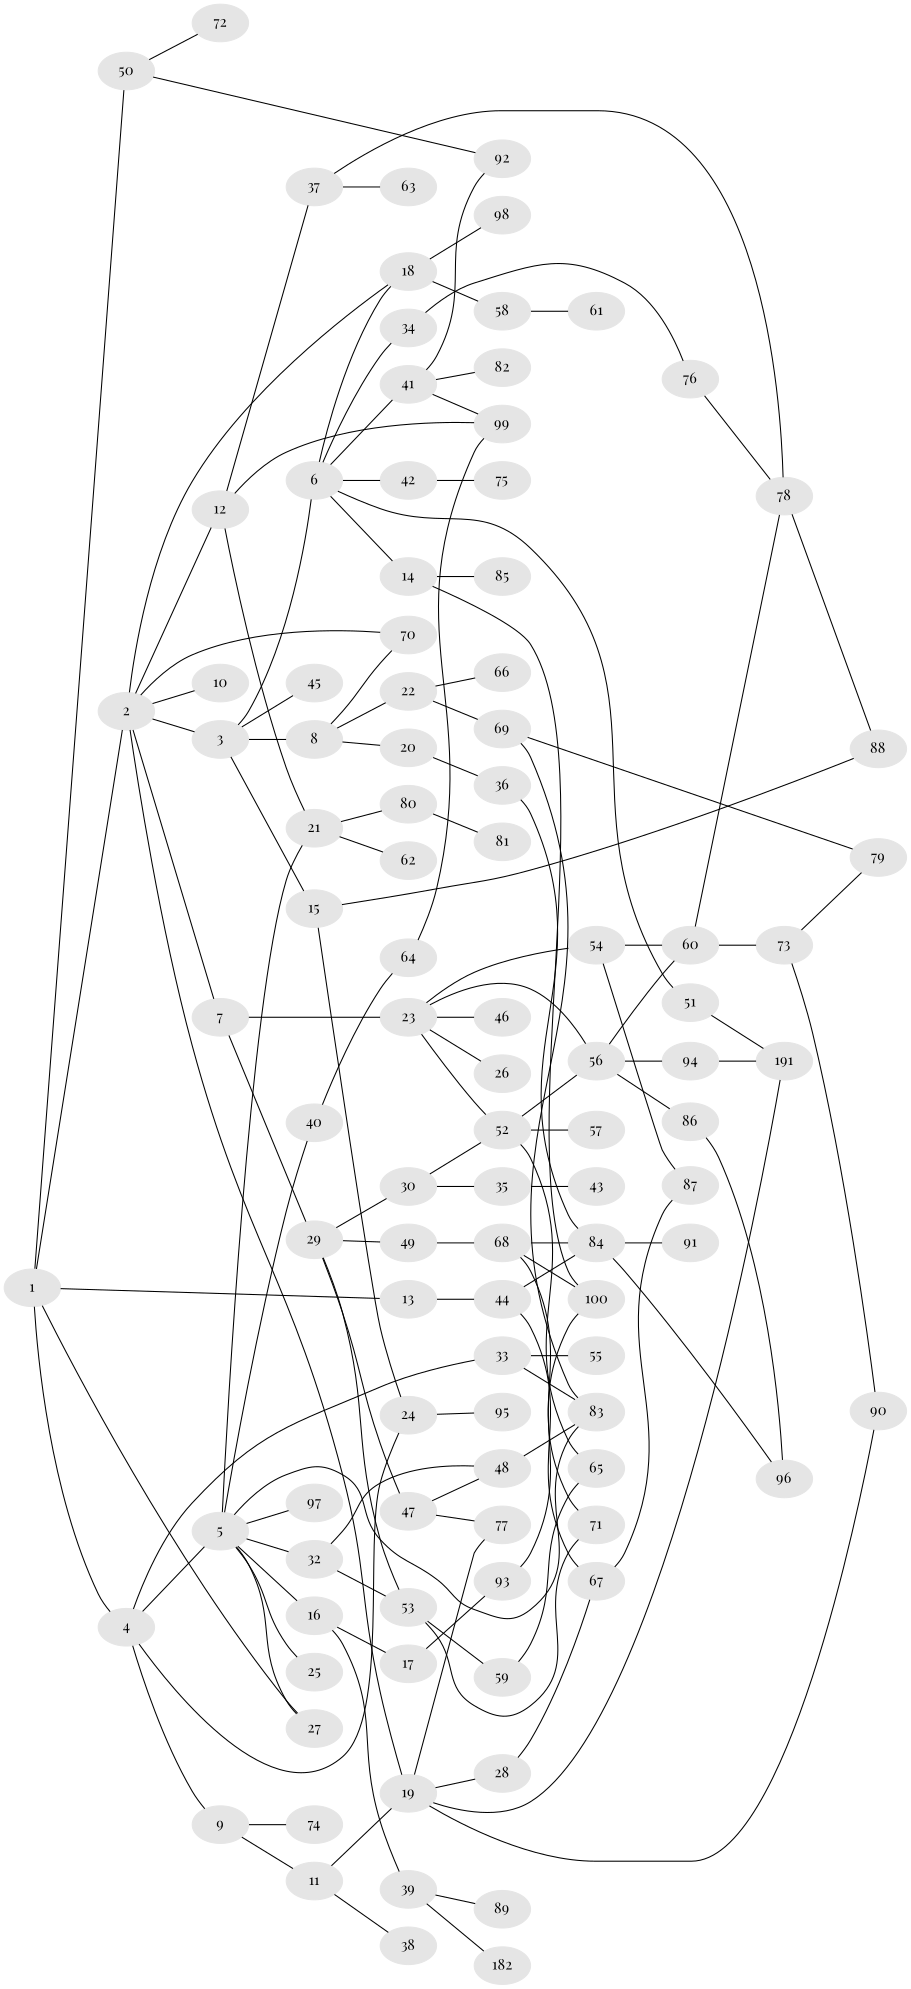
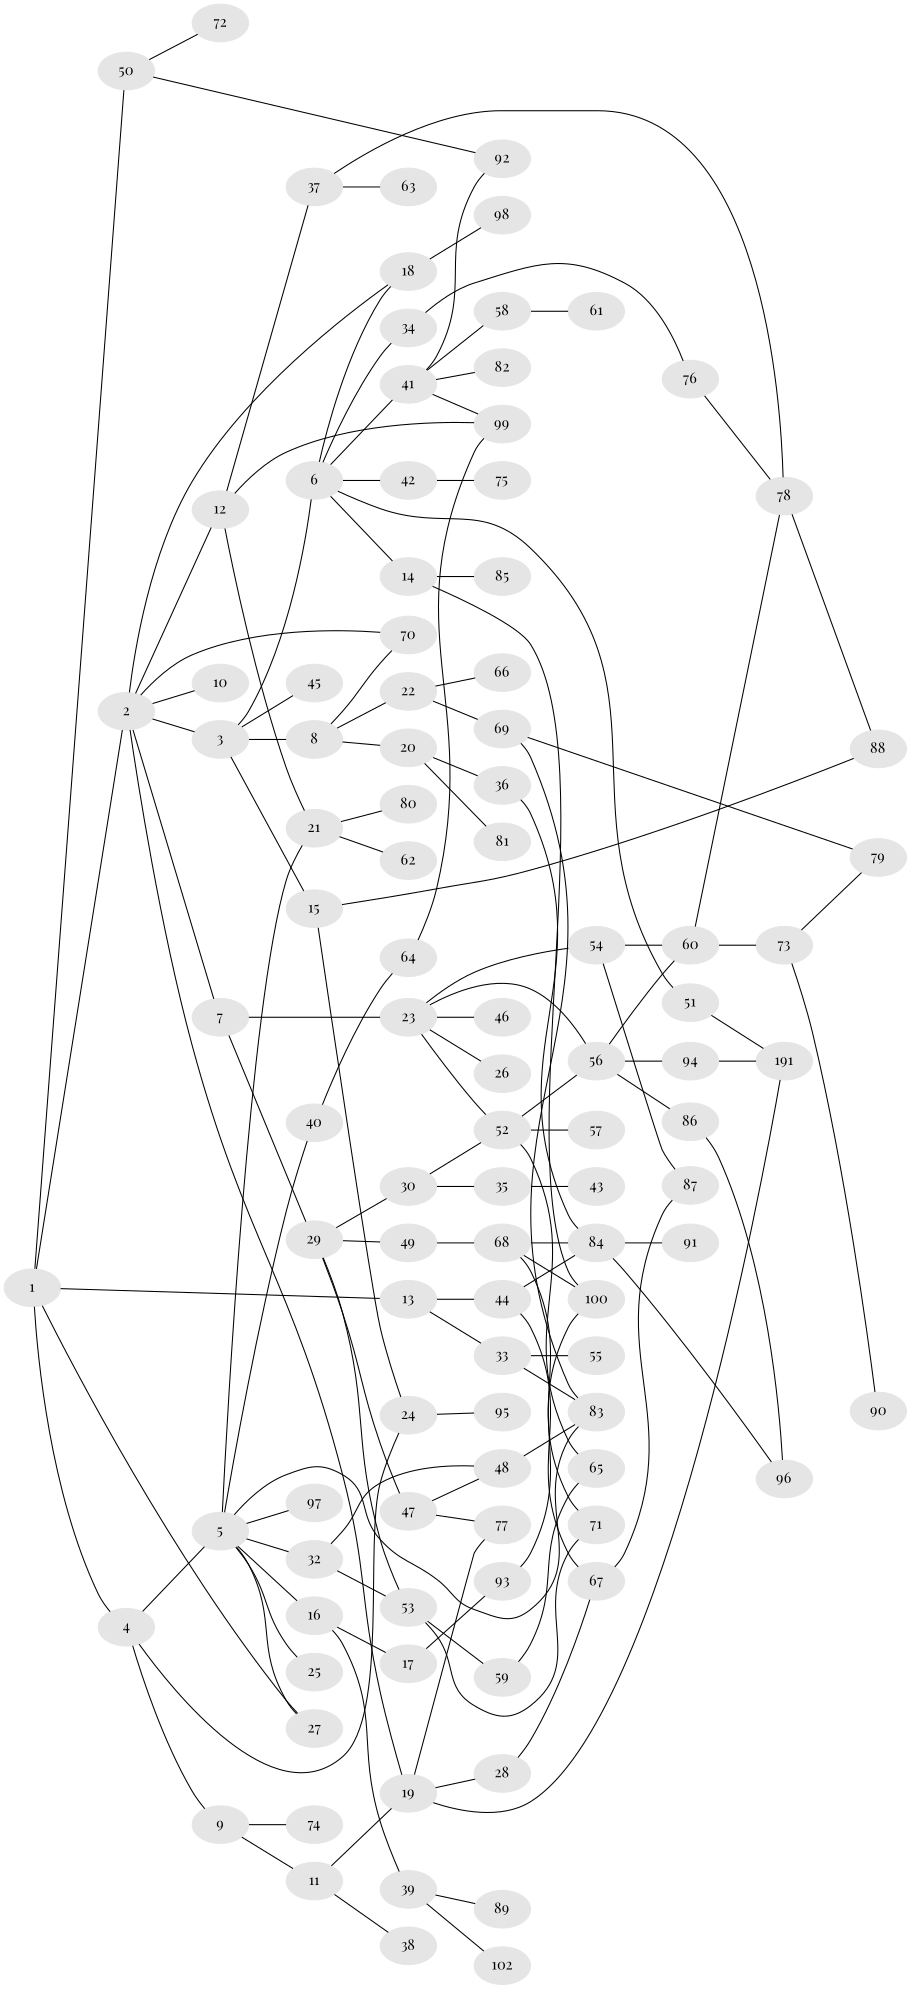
edge "18" -- "58": now "41" -- "58"
edge "80" -- "81": now "20" -- "81"
edge "33" -- "4": now "33" -- "13"
edge "90" -- "19": removed
node "182": label "182" -> "102"
